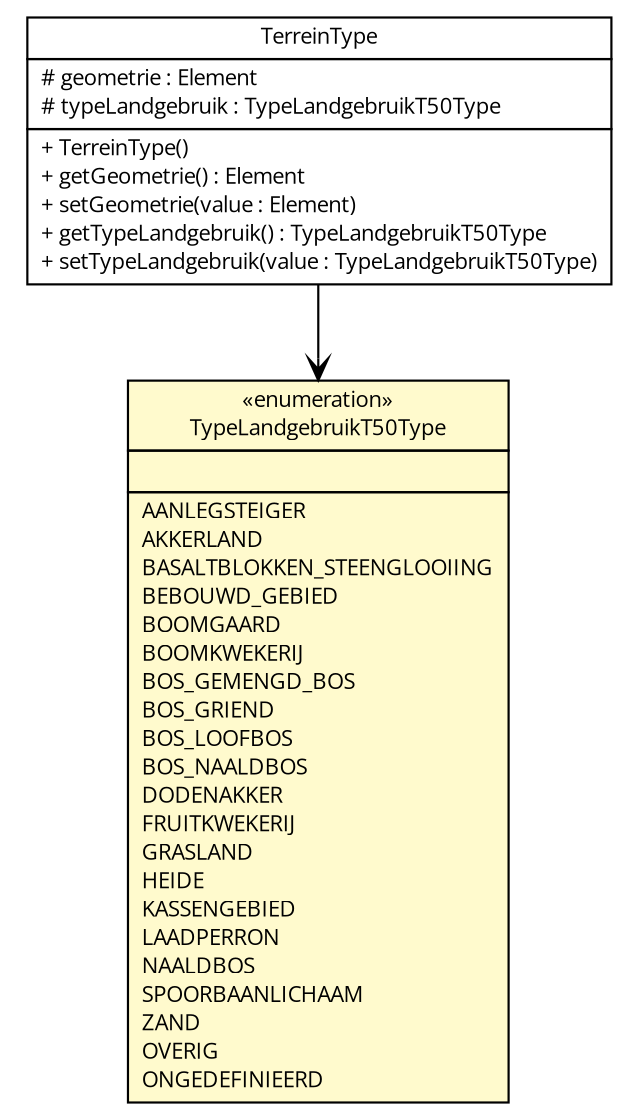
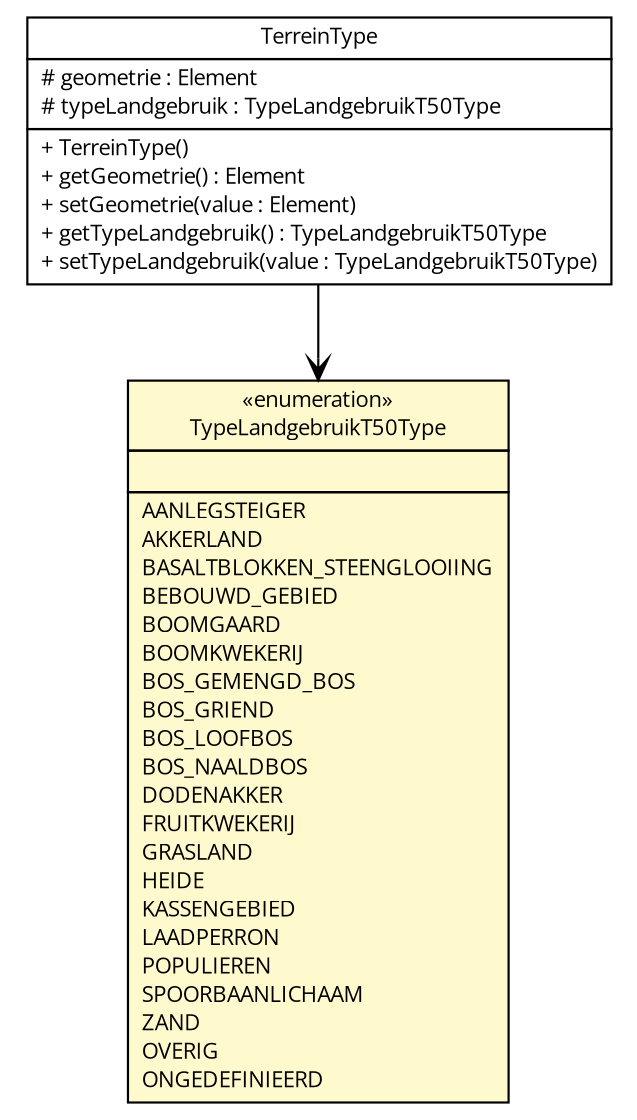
node "TypeLandgebruikT50Type": text "NAALDBOS" -> "POPULIEREN"
